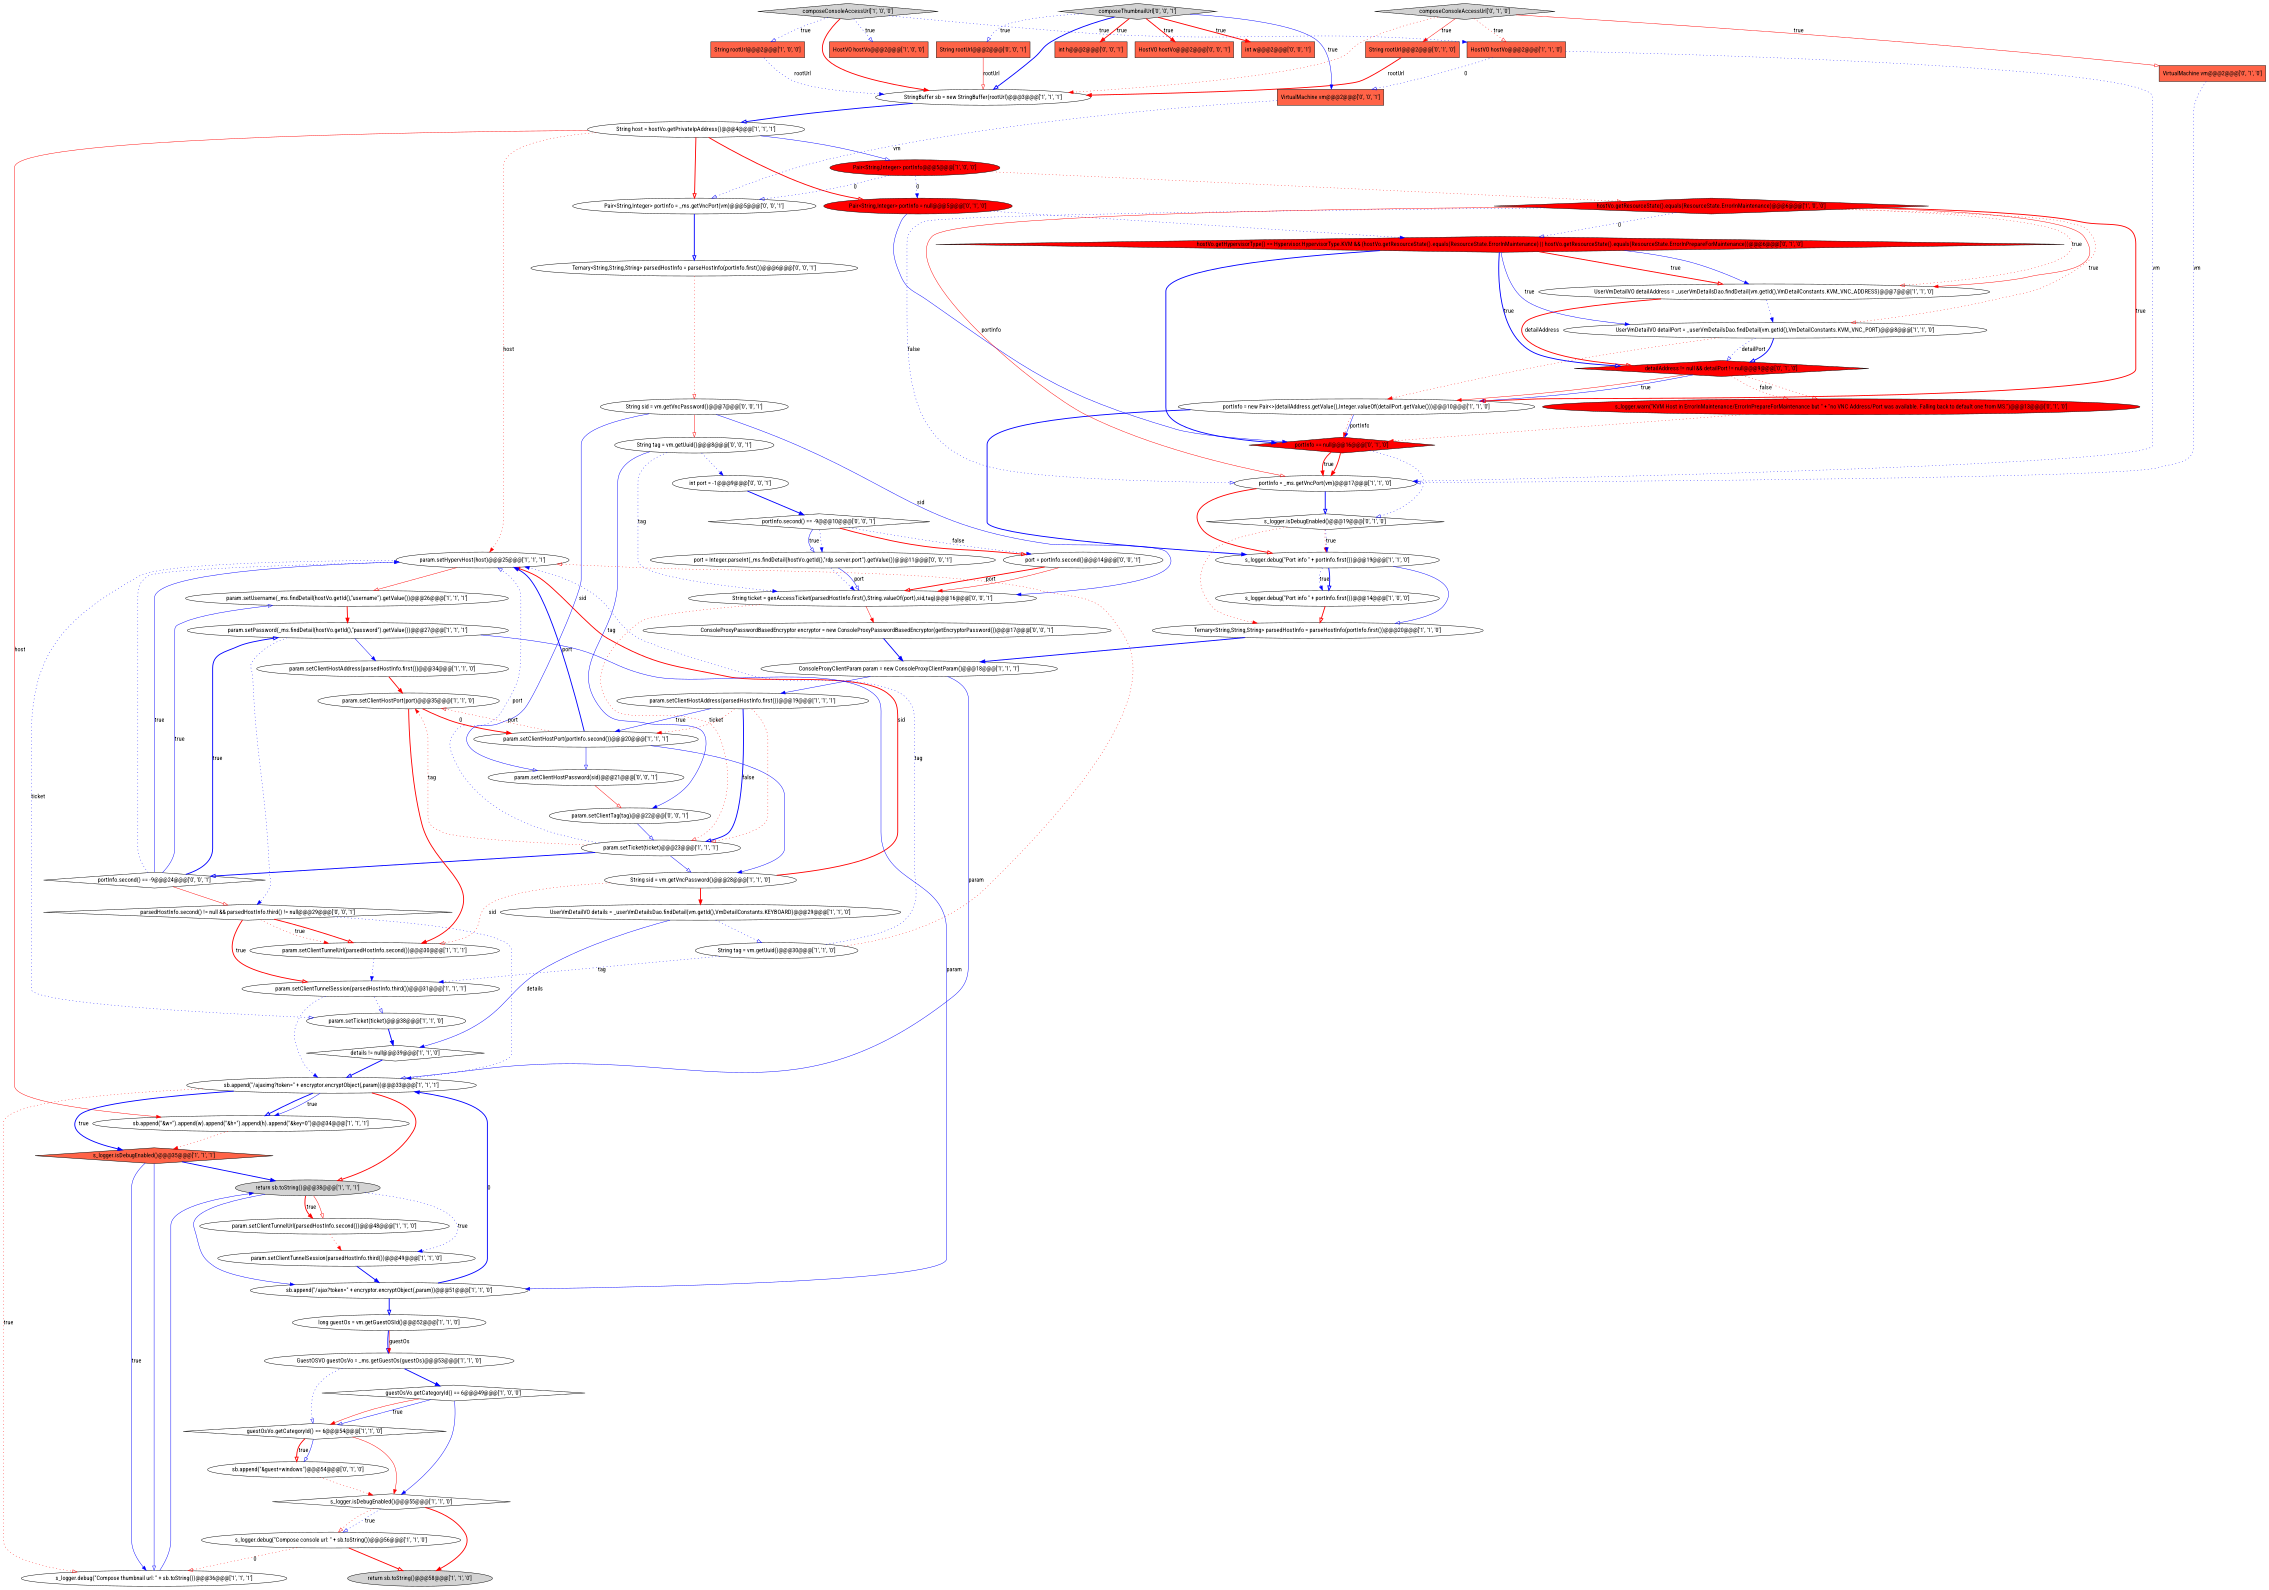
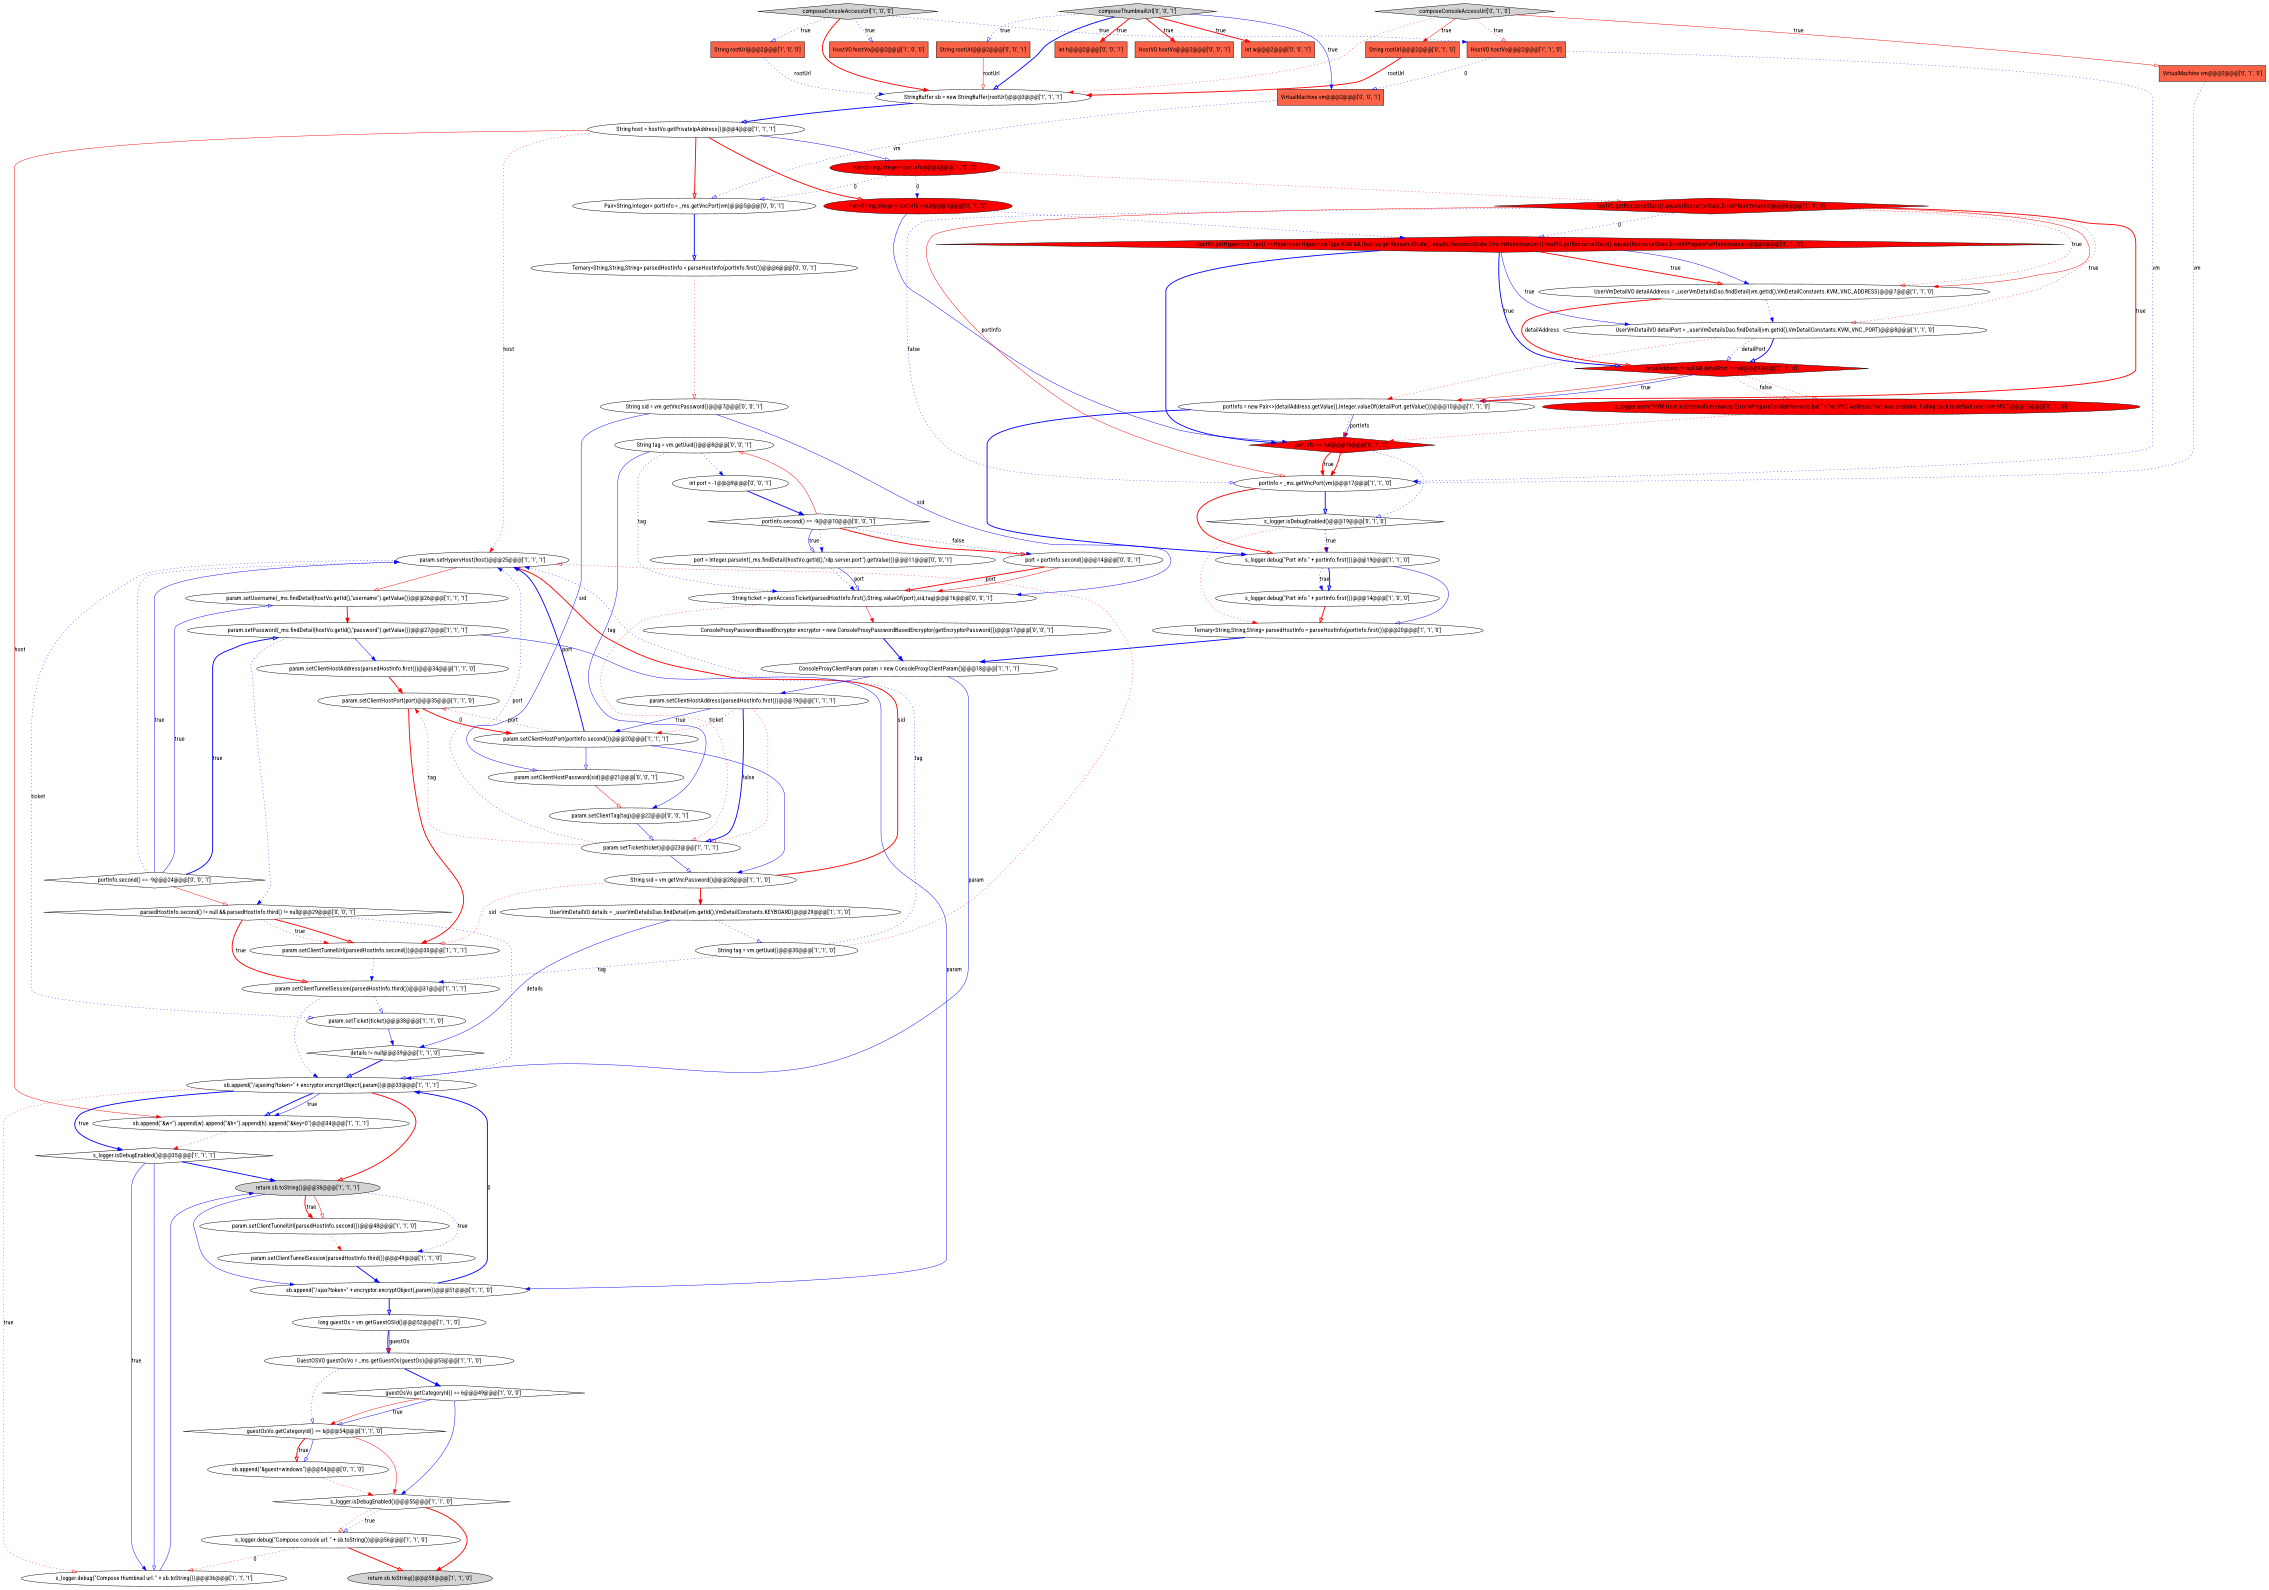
edge "String sid = vm.getVncPassword()@@@7@@@['0', '0', '1']" -> "String tag = vm.getUuid()@@@8@@@['0', '0', '1']": now "portInfo.second() == -9@@@10@@@['0', '0', '1']" -> "String tag = vm.getUuid()@@@8@@@['0', '0', '1']"
edge "param.setTicket(ticket)@@@23@@@['1', '1', '1']" -> "param.setHypervHost(host)@@@25@@@['1', '1', '1']": arrowhead onormal -> normal
edge "param.setTicket(ticket)@@@23@@@['1', '1', '1']" -> "portInfo.second() == -9@@@24@@@['0', '0', '1']": removed
edge "param.setTicket(ticket)@@@38@@@['1', '1', '0']" -> "details != null@@@39@@@['1', '1', '0']": style bold -> solid
node "s_logger.isDebugEnabled()@@@35@@@['1', '1', '1']": fillcolor tomato -> white
